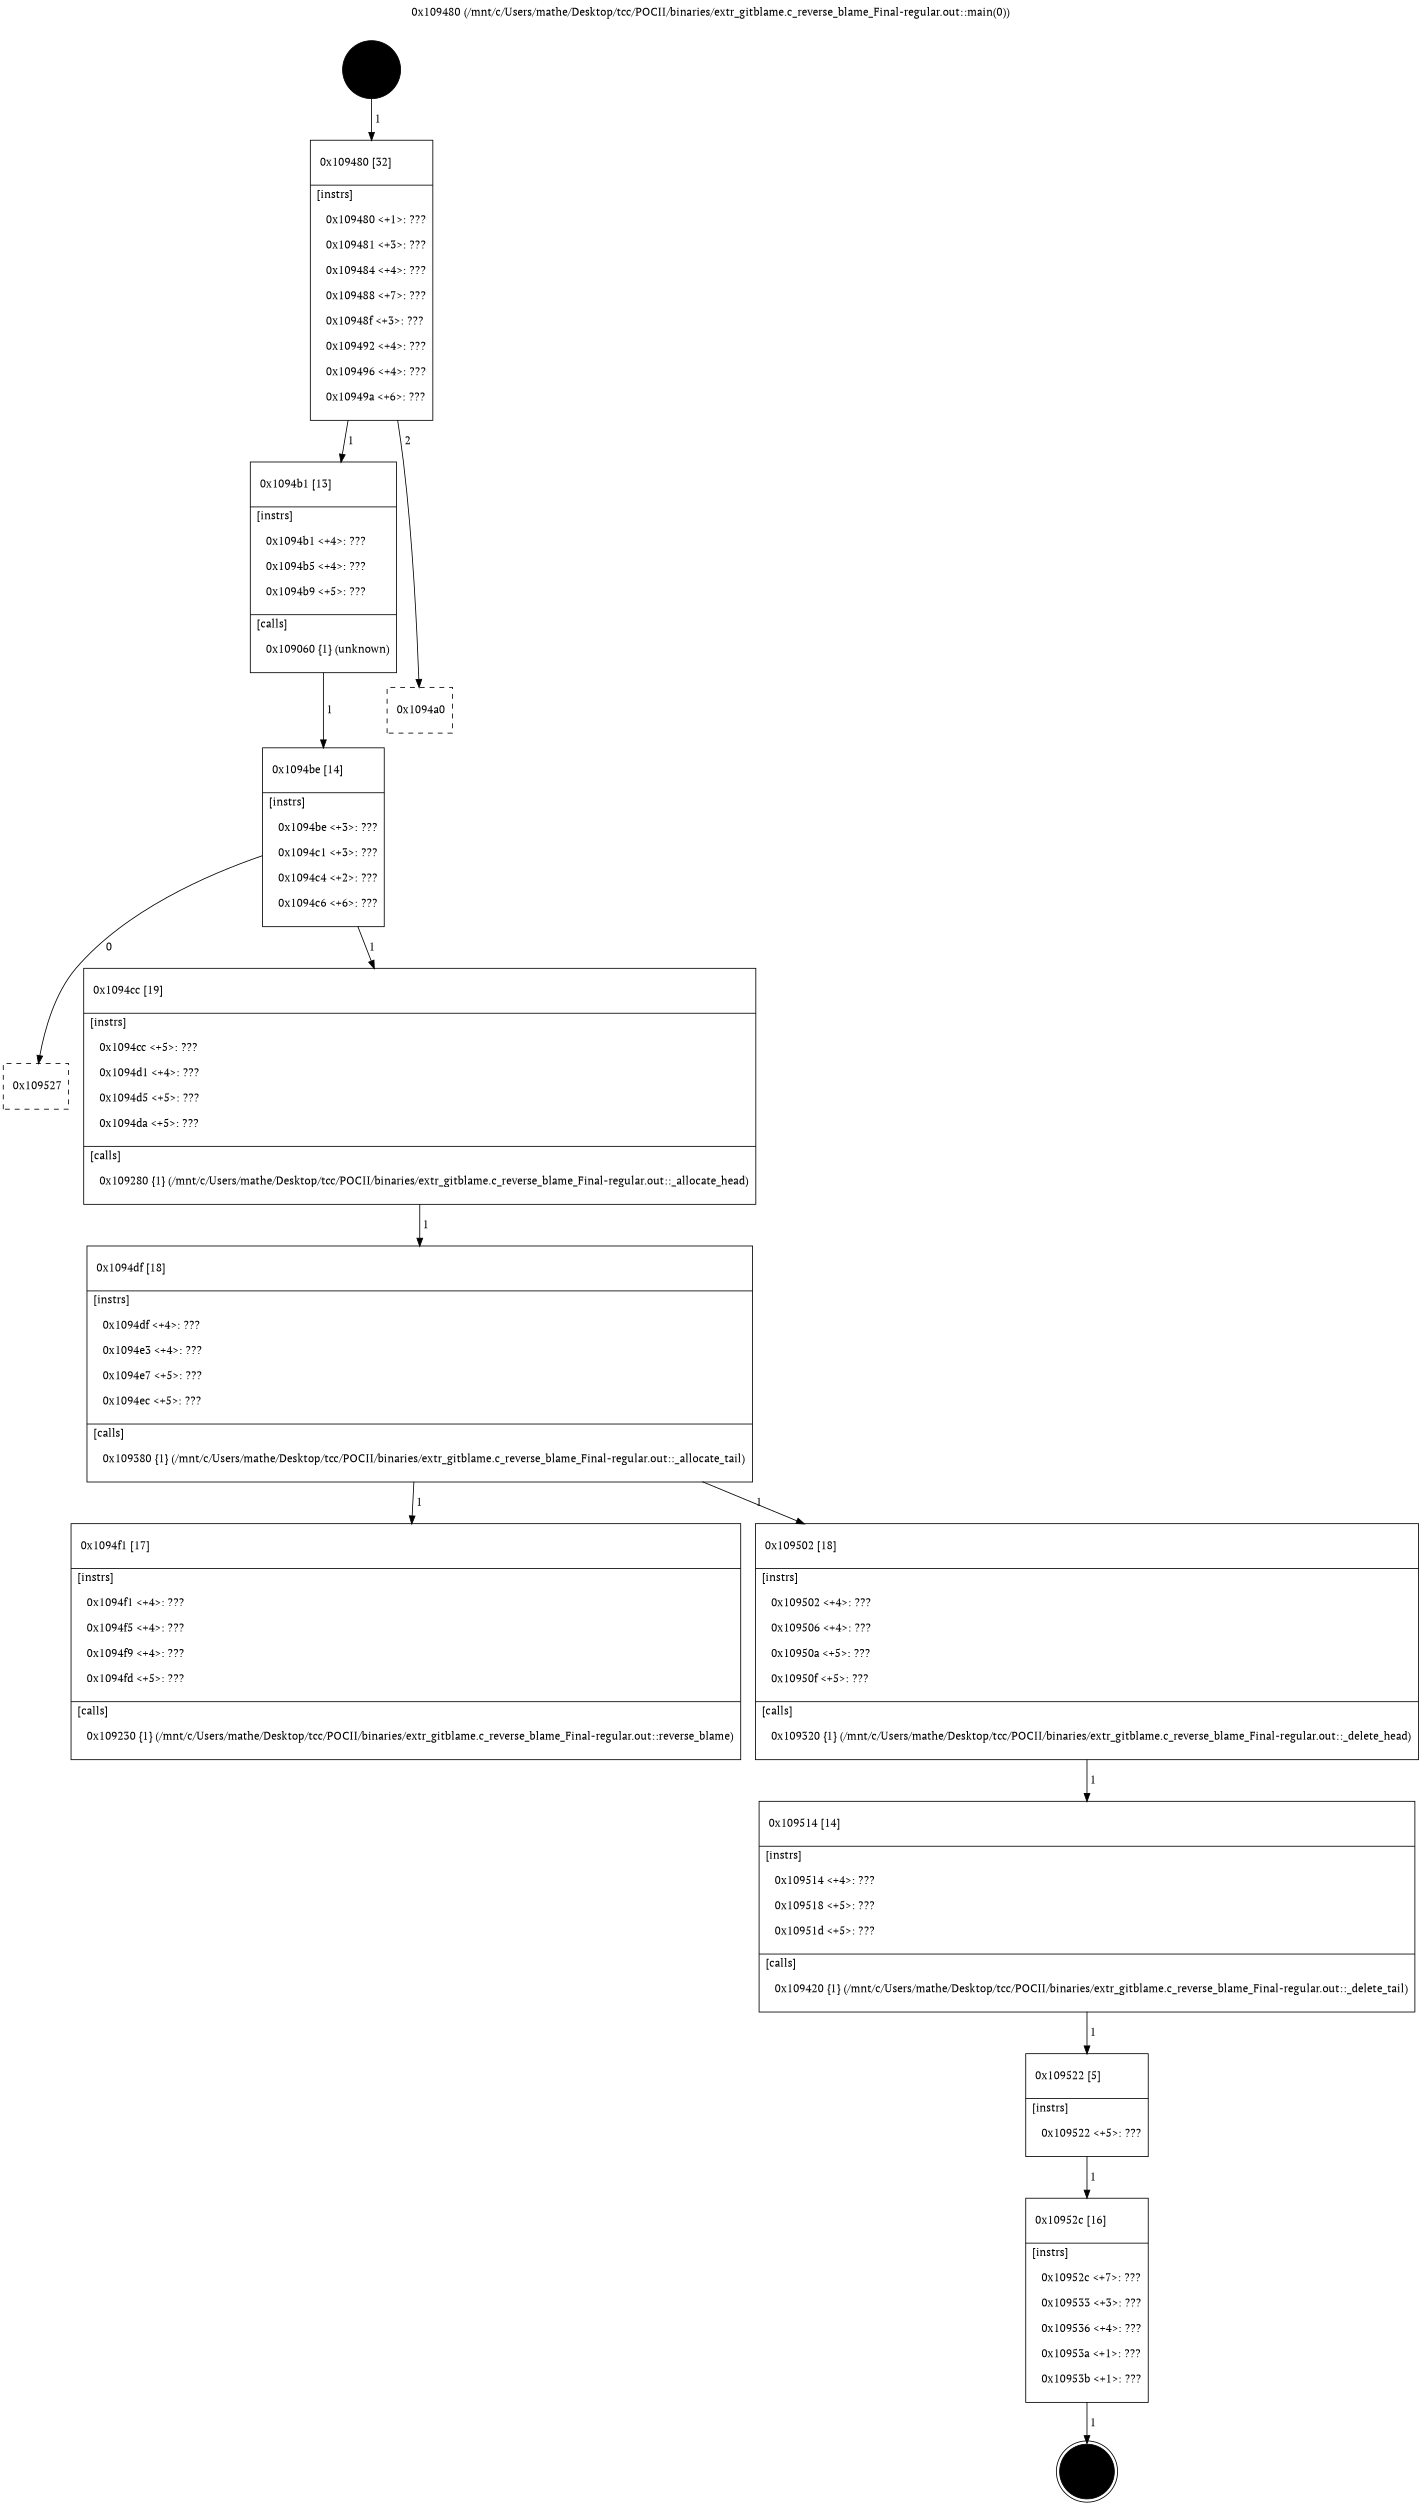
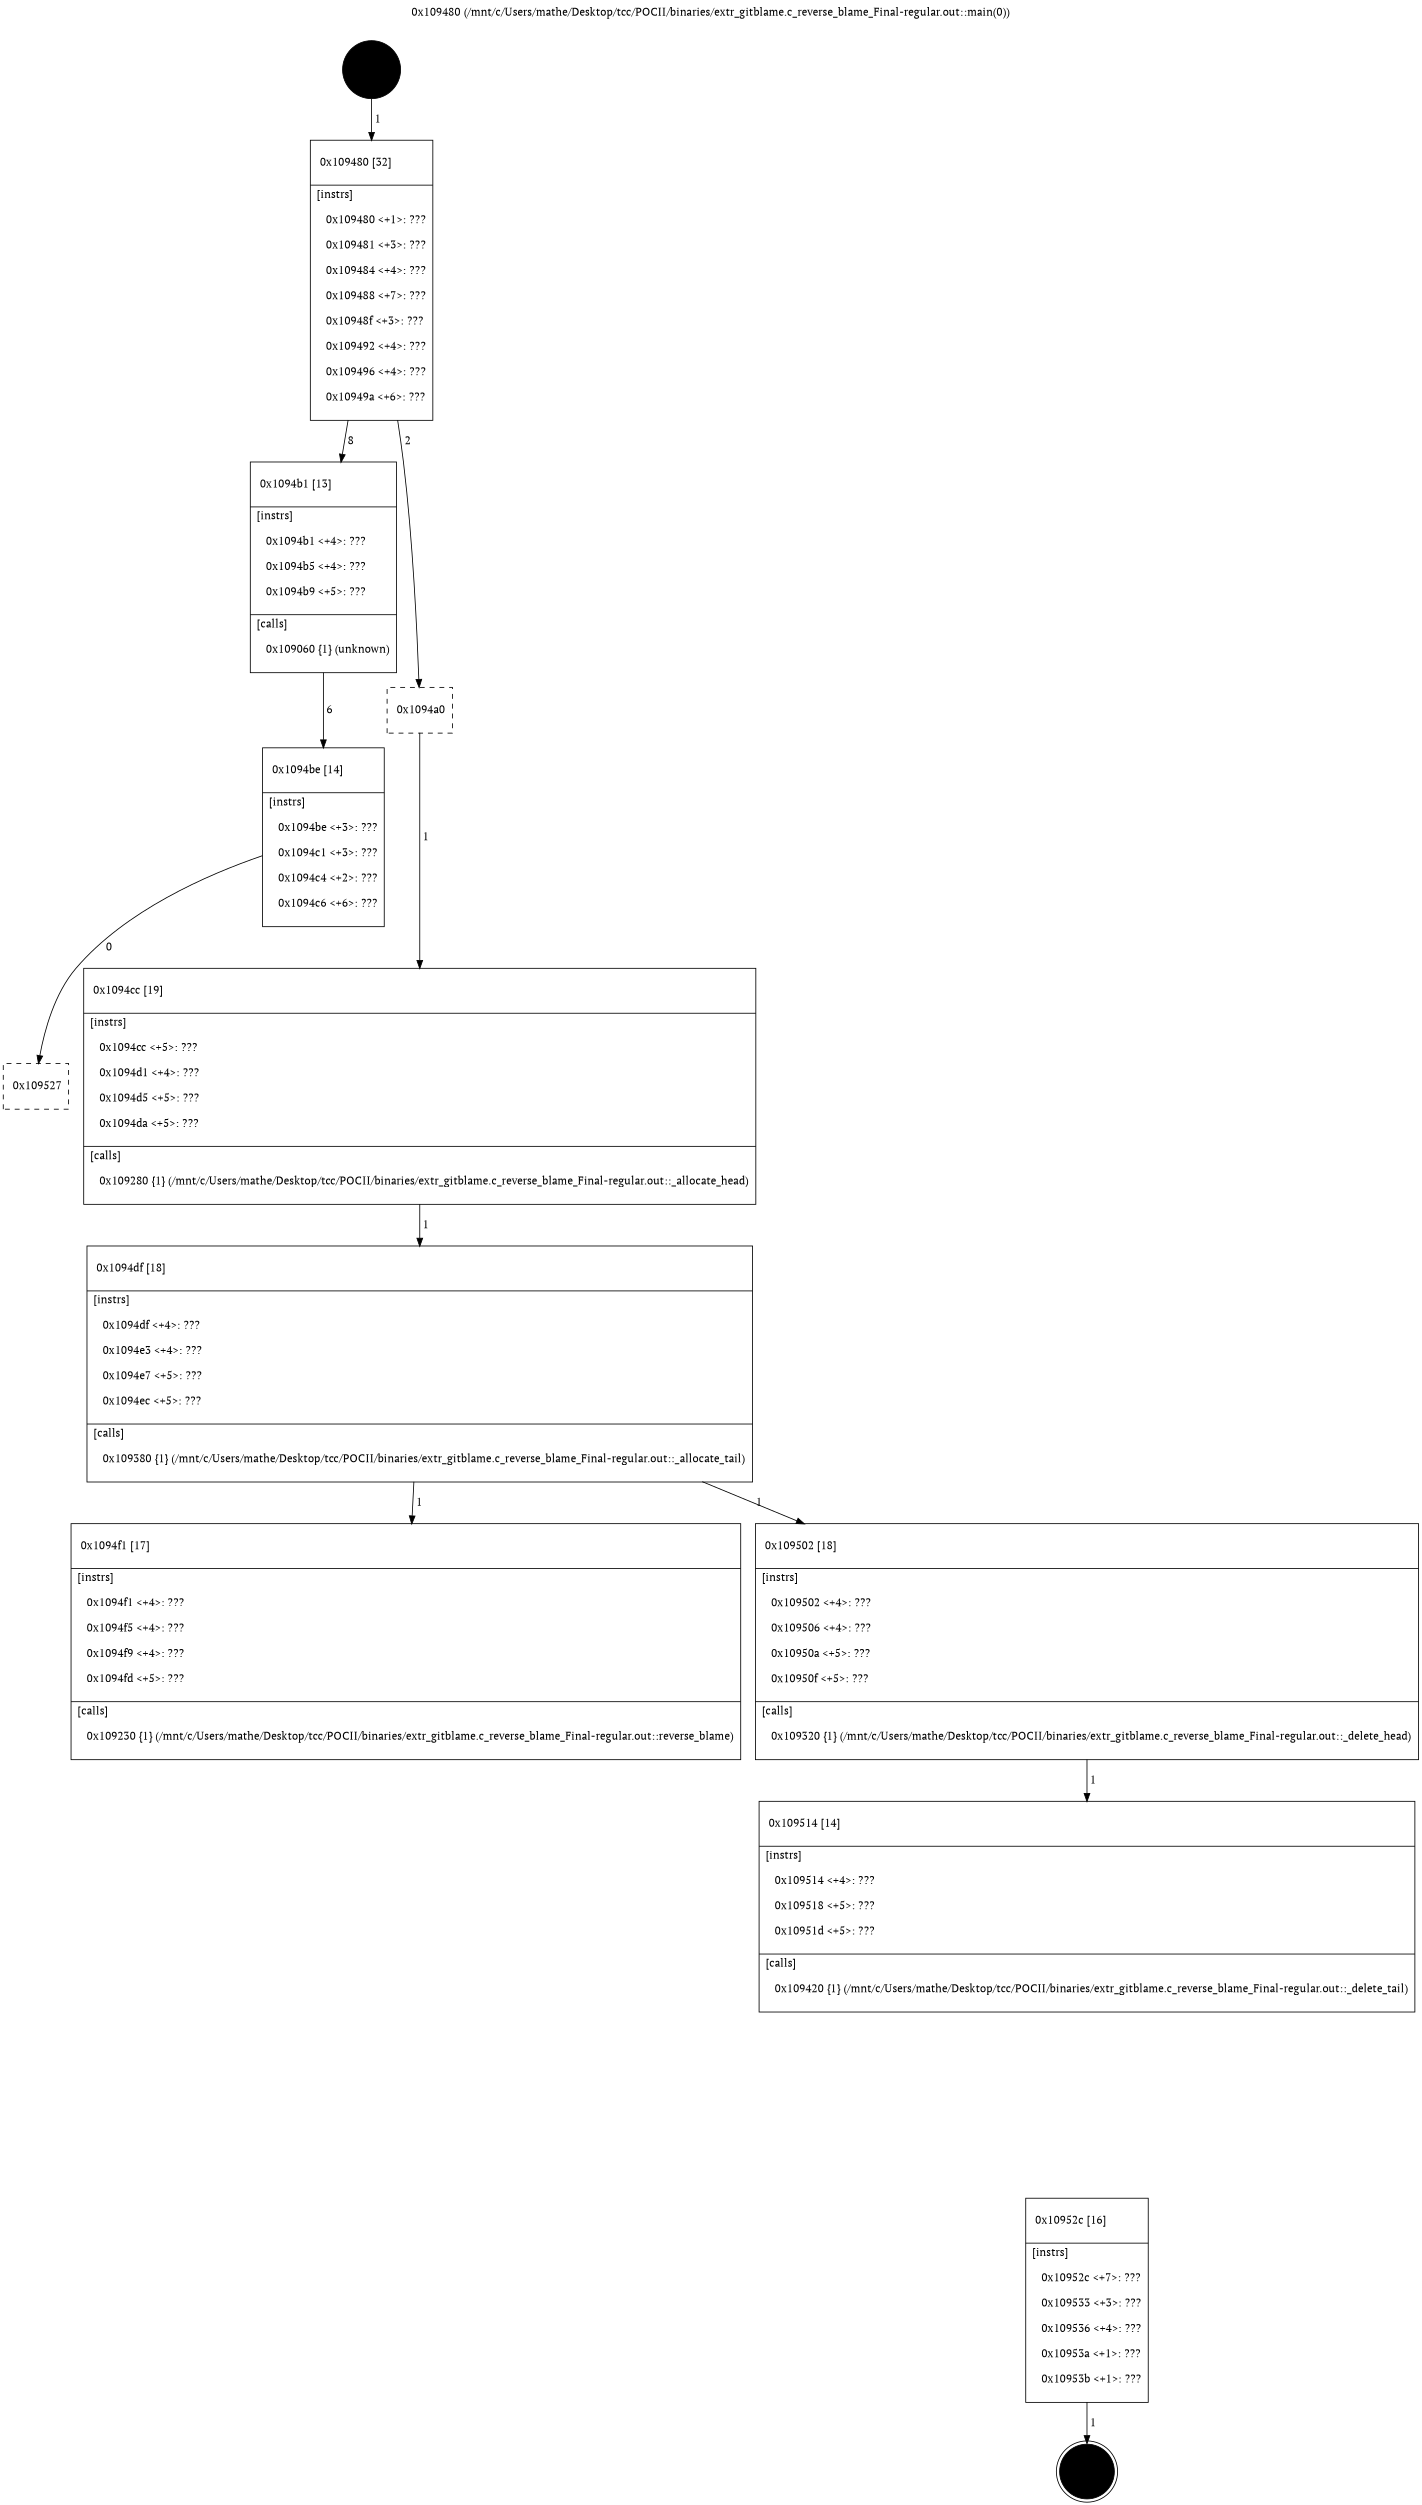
edge "0x109480 [32]" -> "0x1094b1 [13]": label " 1" -> " 8"
edge "0x1094b1 [13]" -> "0x1094be [14]": label " 1" -> " 6"
edge "0x1094be [14]" -> "0x1094cc [19]": now "0x1094a0" -> "0x1094cc [19]"
node "0x109522 [5]": removed
